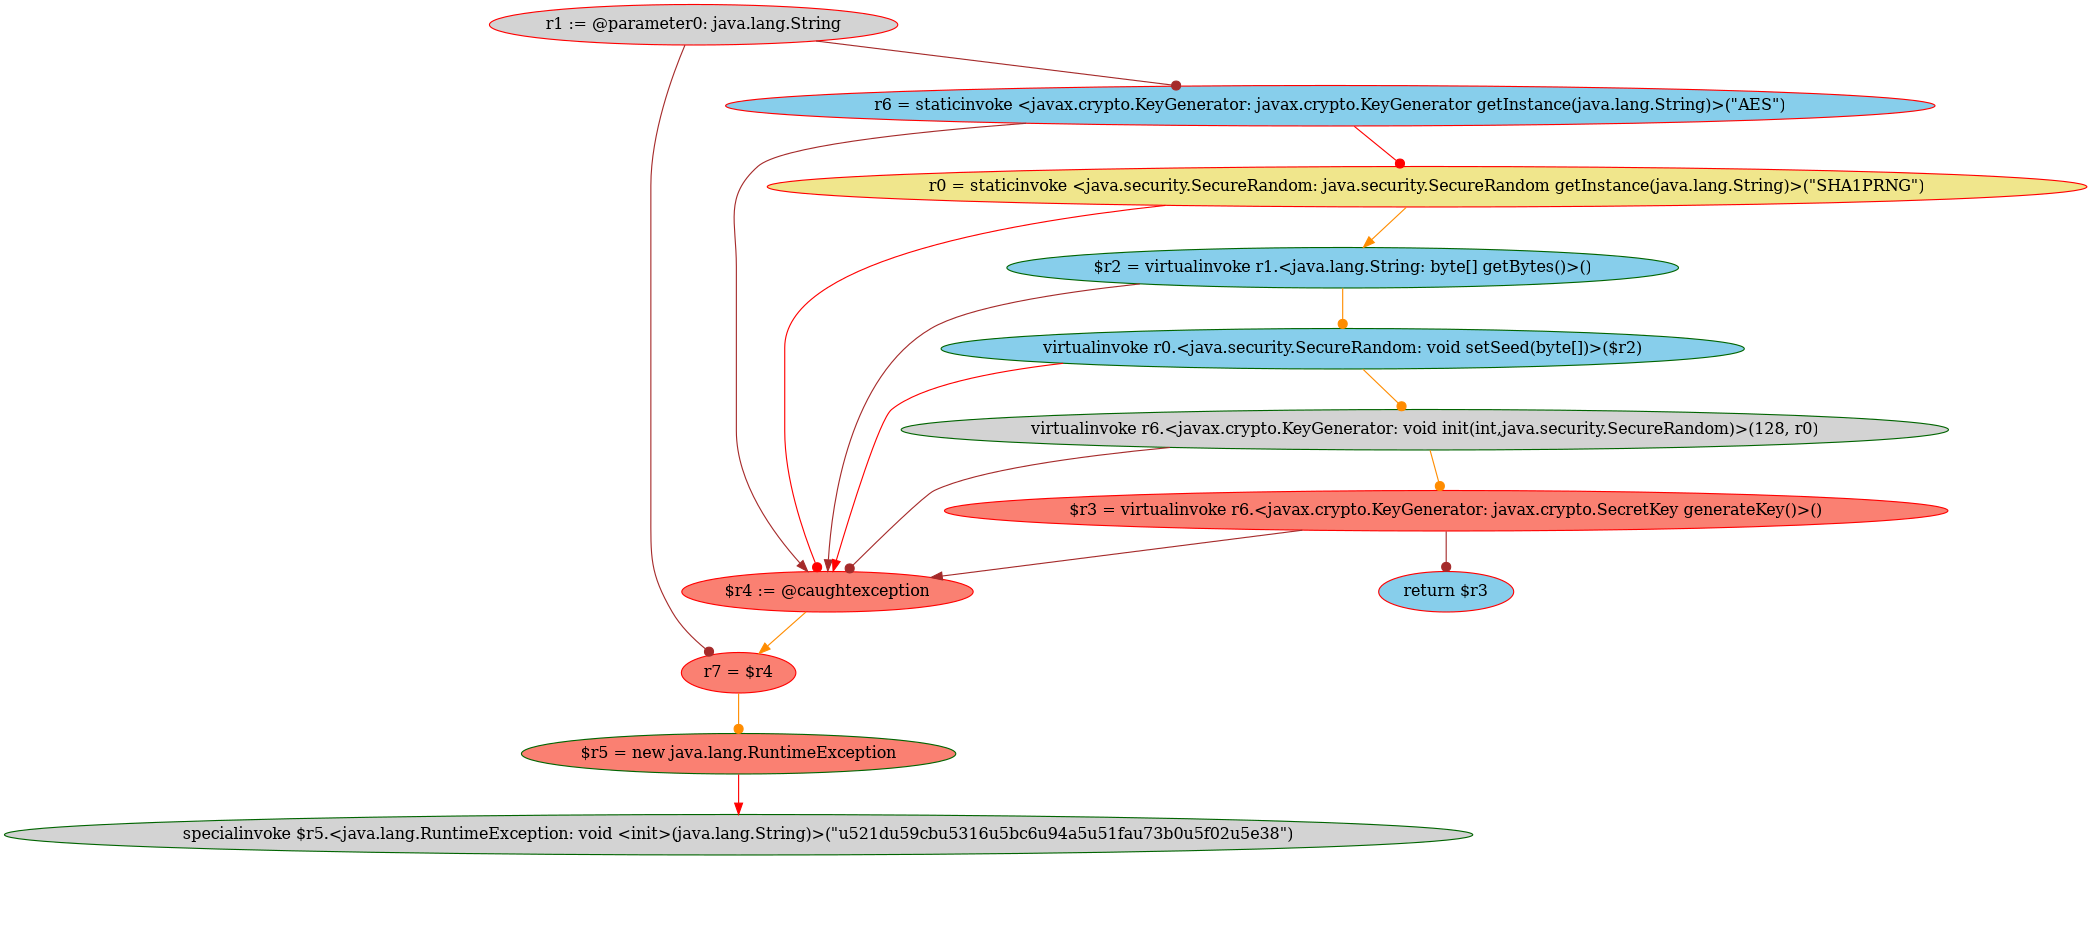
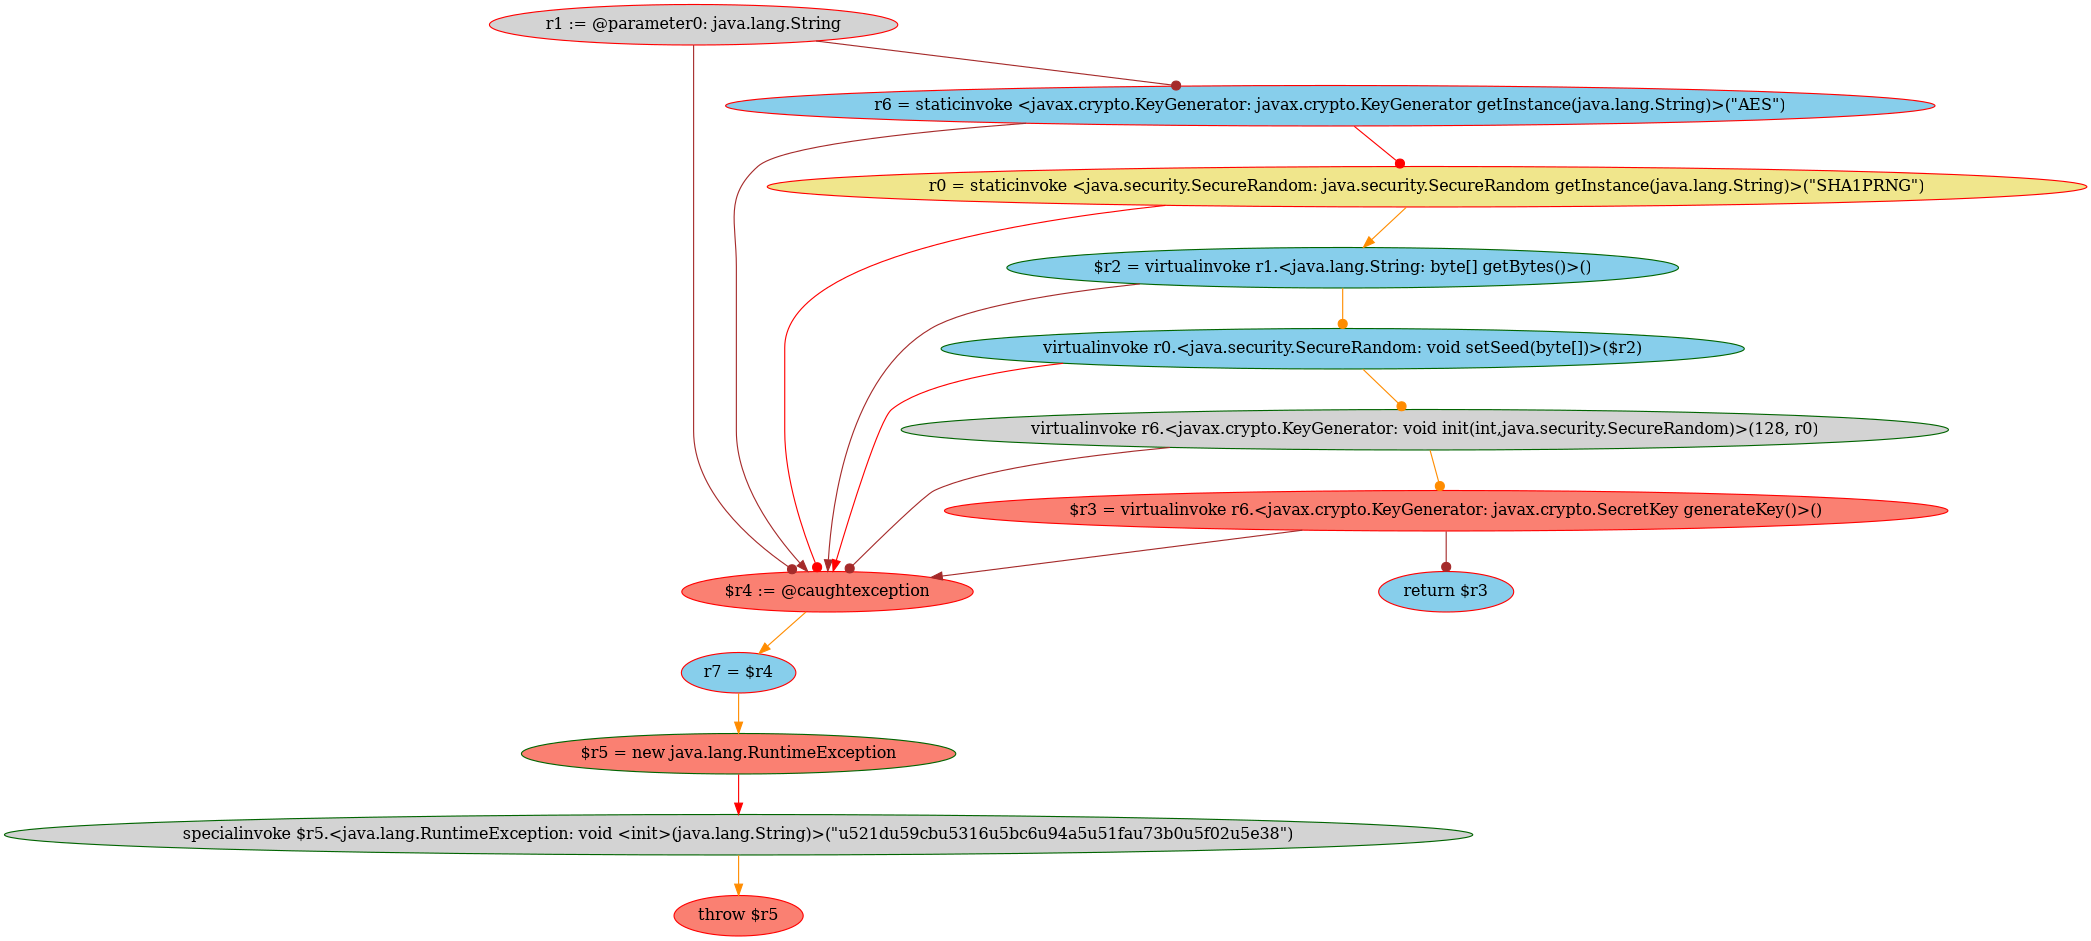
edge "r1 := @parameter0: java.lang.String" -> "r7 = $r4": now "r1 := @parameter0: java.lang.String" -> "$r4 := @caughtexception"
node "r7 = $r4": fillcolor salmon -> skyblue
edge "r7 = $r4" -> "$r5 = new java.lang.RuntimeException": arrowhead dot -> normal
node "throw $r5": added
